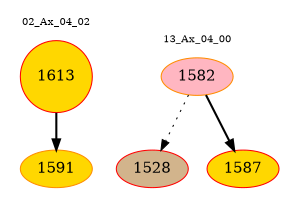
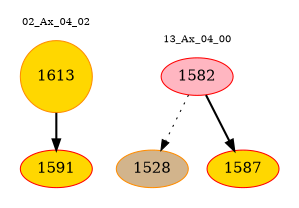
node "1613": color red -> darkorange
node "1582": color darkorange -> red
node "1591": color darkorange -> red
node "1528": color red -> darkorange
